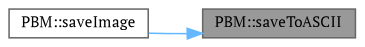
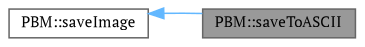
edge "PBM::saveImage" -> "PBM::saveToASCII": reversed
